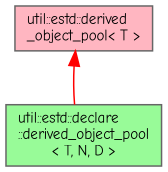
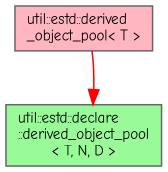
edge "util::estd::declare ::derived_object_pool < T, N, D >" -> "util::estd::derived _object_pool< T >": reversed
